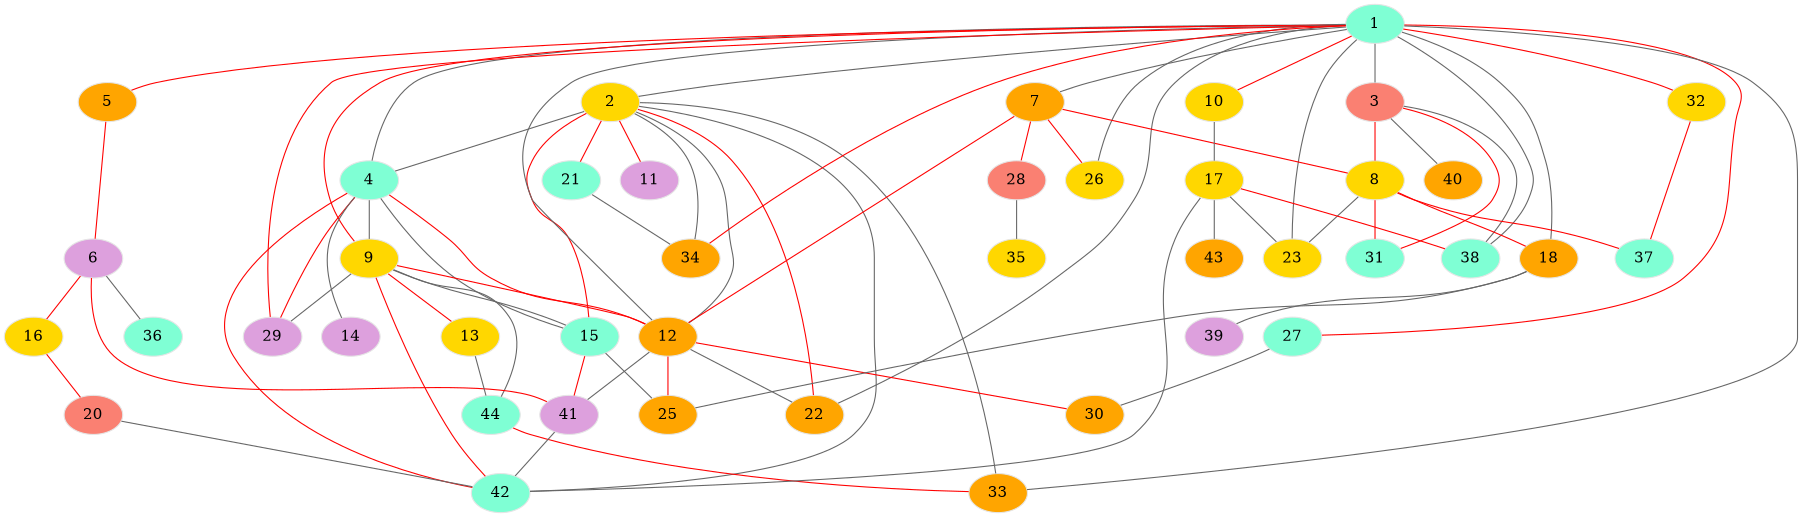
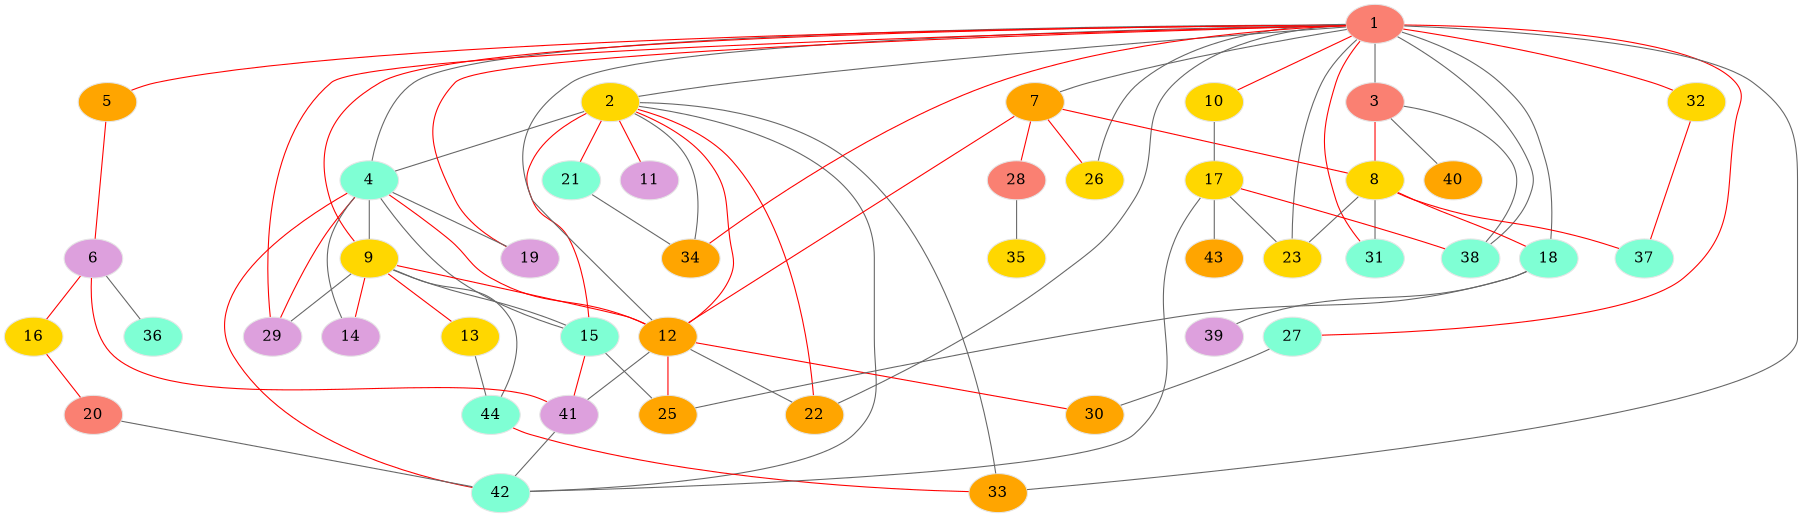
node "1": fillcolor aquamarine -> salmon
edge "3" -- "31": now "1" -- "31"
edge "2" -- "12": color gray40 -> red
edge "8" -- "31": color red -> gray40
node "19": added
node "18": fillcolor orange -> aquamarine
edge "9" -- "42": now "9" -- "14"
